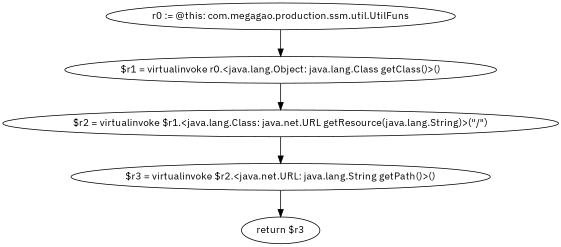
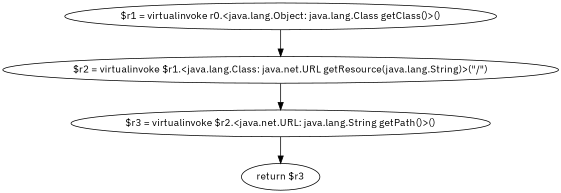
node "r0 := @this: com.megagao.production.ssm.util.UtilFuns": removed
